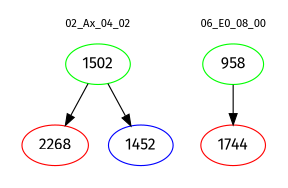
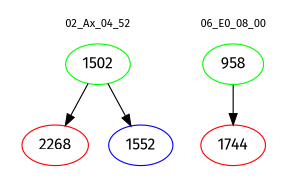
cluster "02_Ax_04_02": label "02_Ax_04_02" -> "02_Ax_04_52"
node "1452": label "1452" -> "1552"
